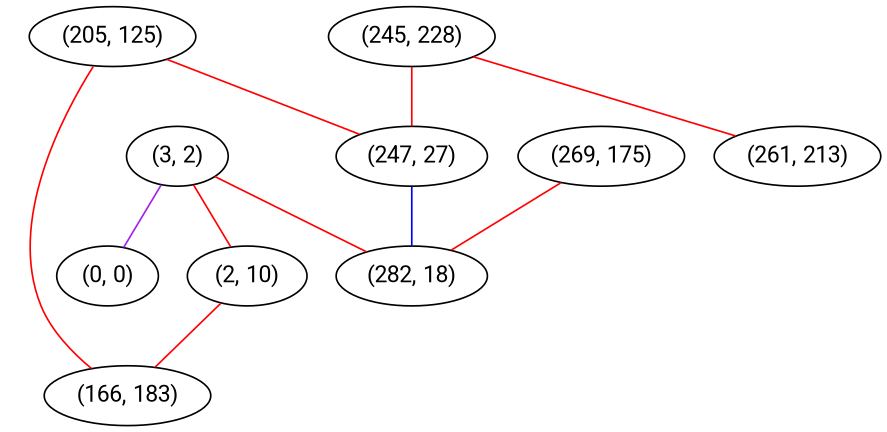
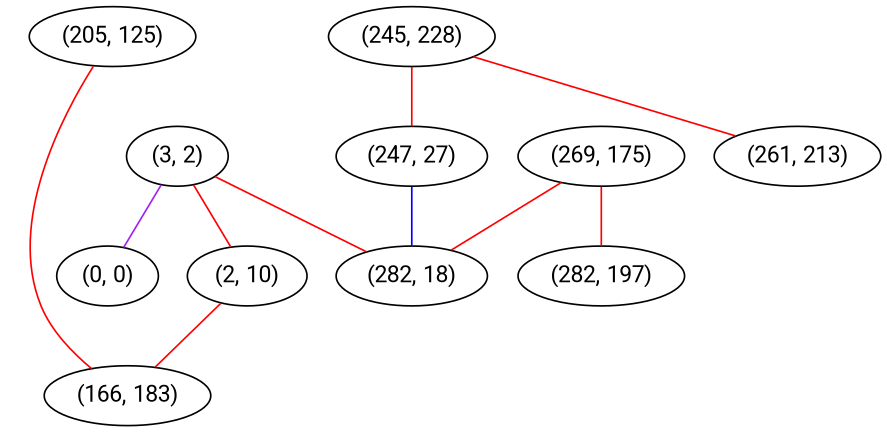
edge "(205, 125)" -- "(247, 27)": removed
node "(282, 197)": added
